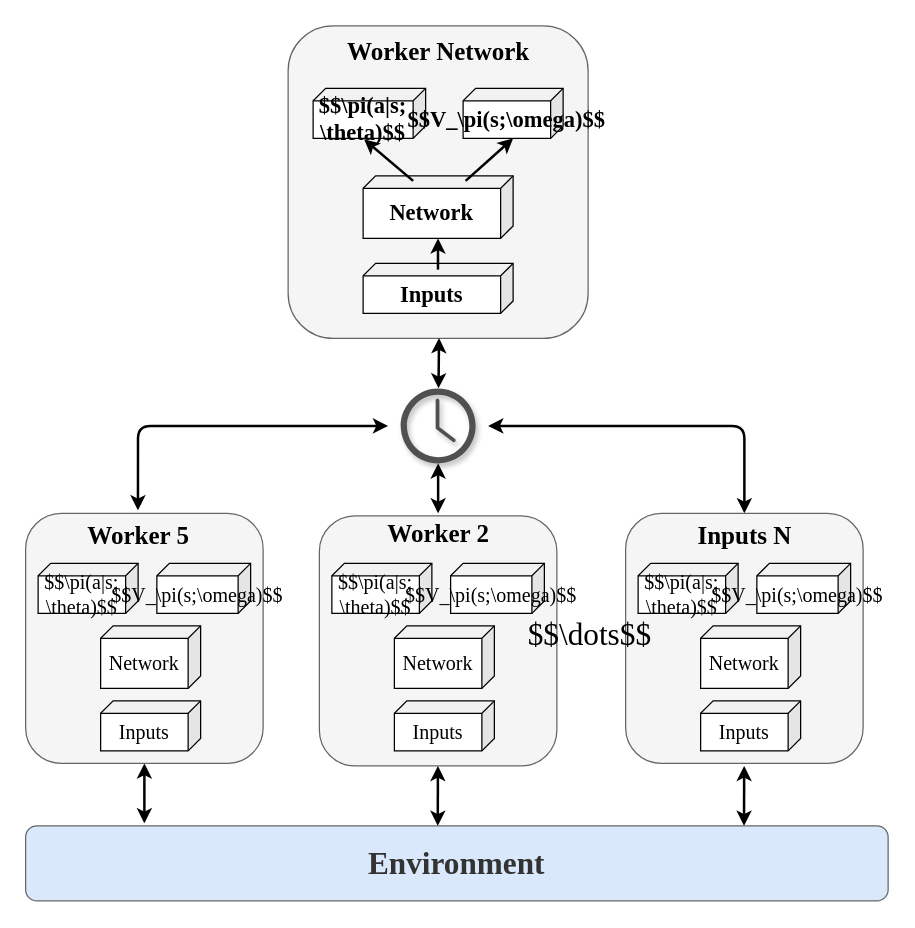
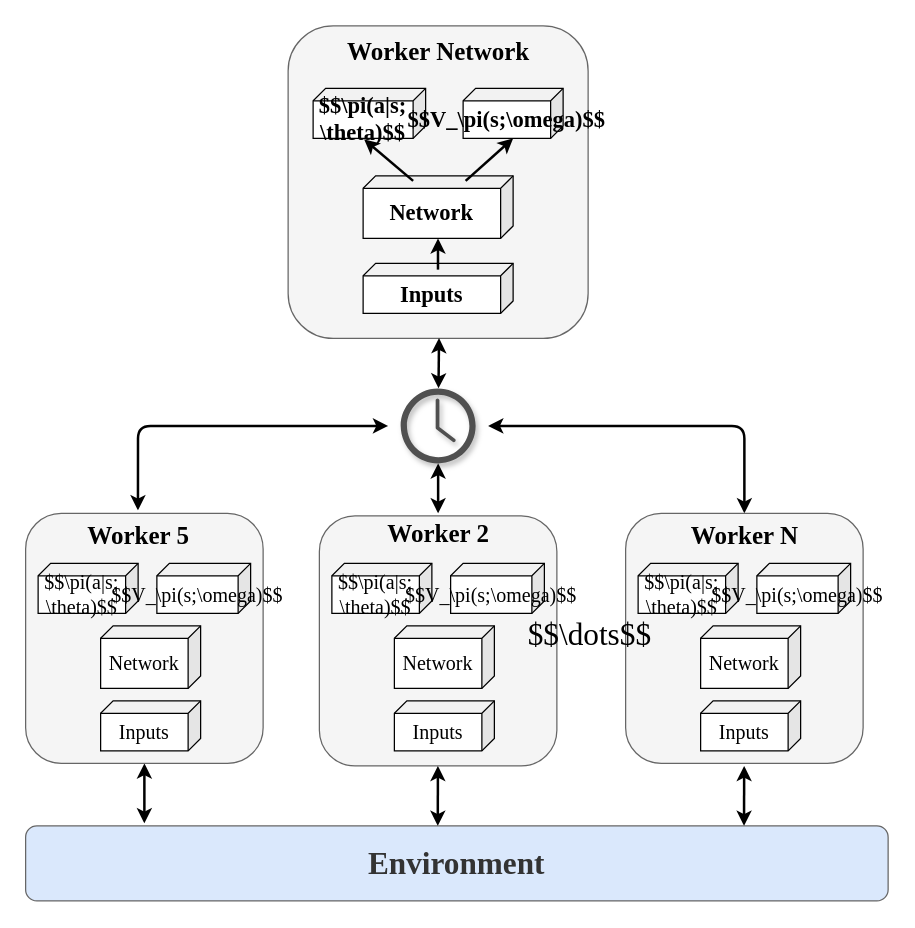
node "Inputs N": label "Inputs N" -> "Worker N"
